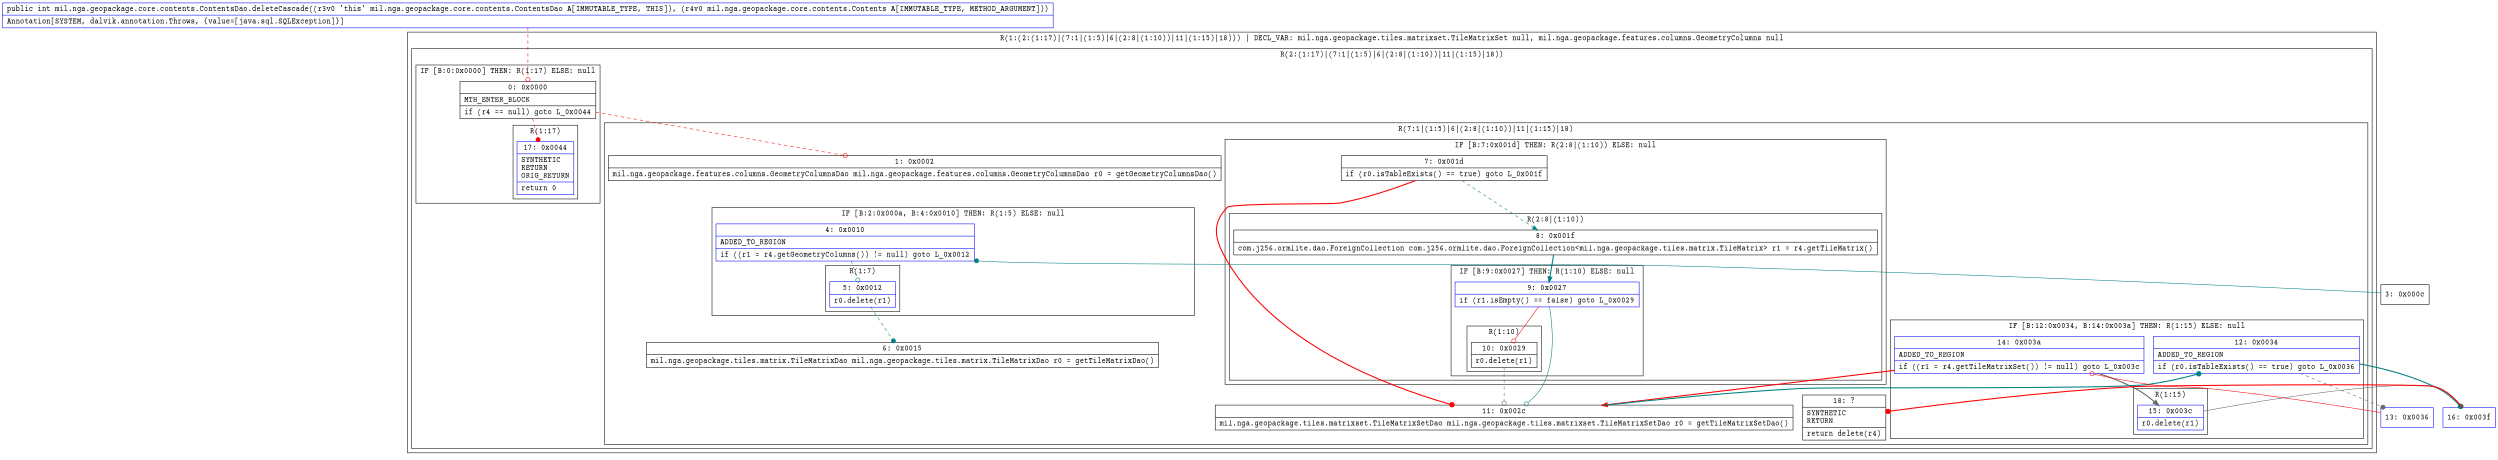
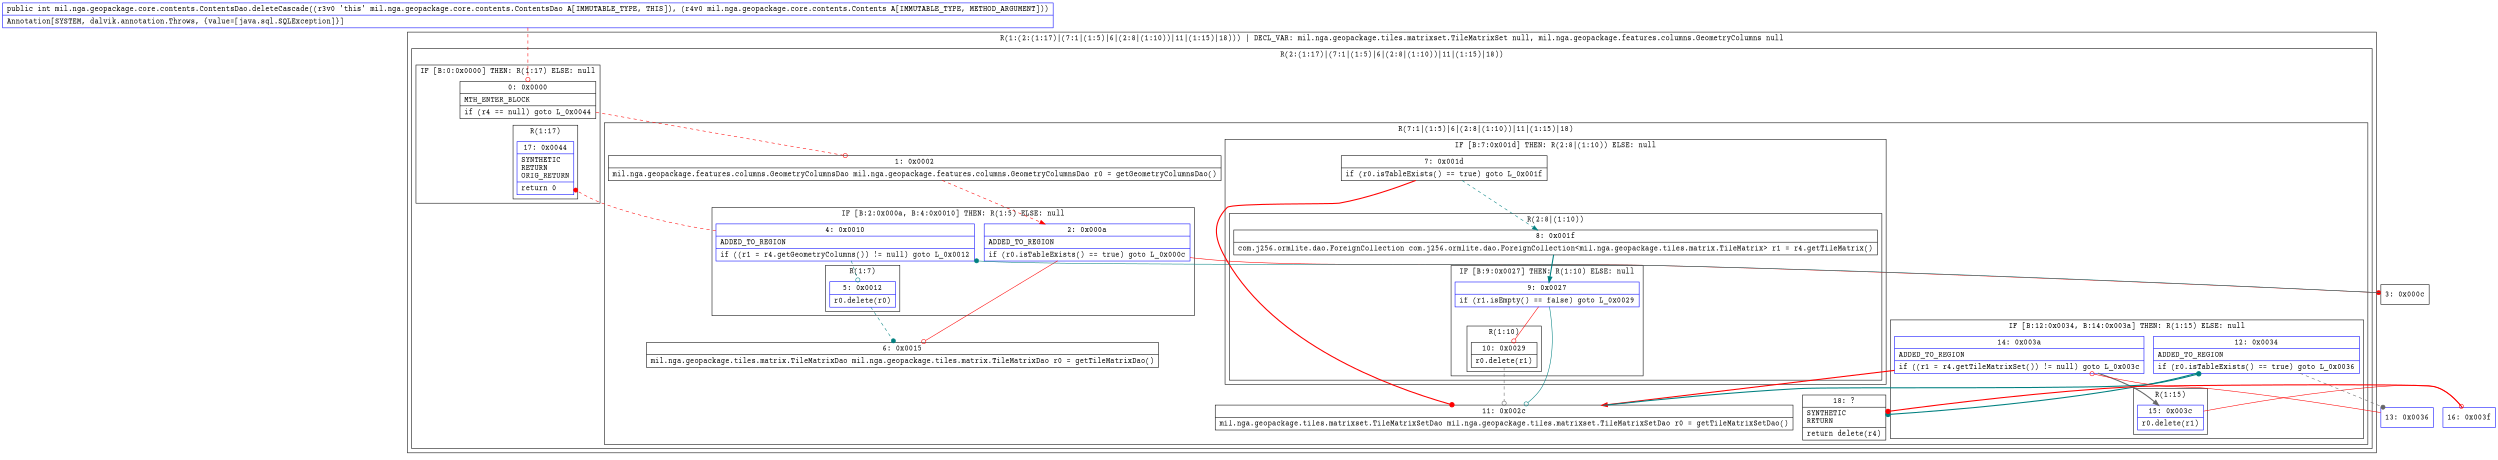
edge "0: 0x0000" -> "17: 0x0044": now "4: 0x0010" -> "17: 0x0044"
node "2: 0x000a": added
node "5: 0x0012": text "r0.delete(r1)" -> "r0.delete(r0)"
edge "12: 0x0034" -> "16: 0x003f": now "12: 0x0034" -> "18: ?"
edge "15: 0x003c" -> "16: 0x003f": color gray40 -> red
